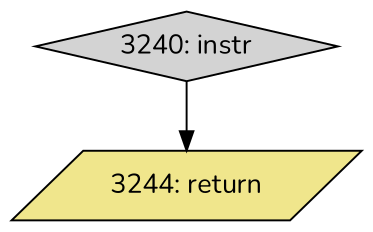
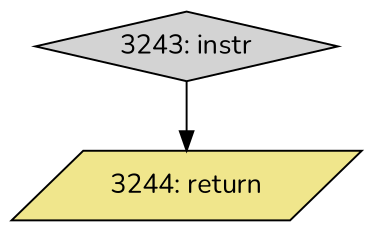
node "3240: instr": label "3240: instr" -> "3243: instr"
